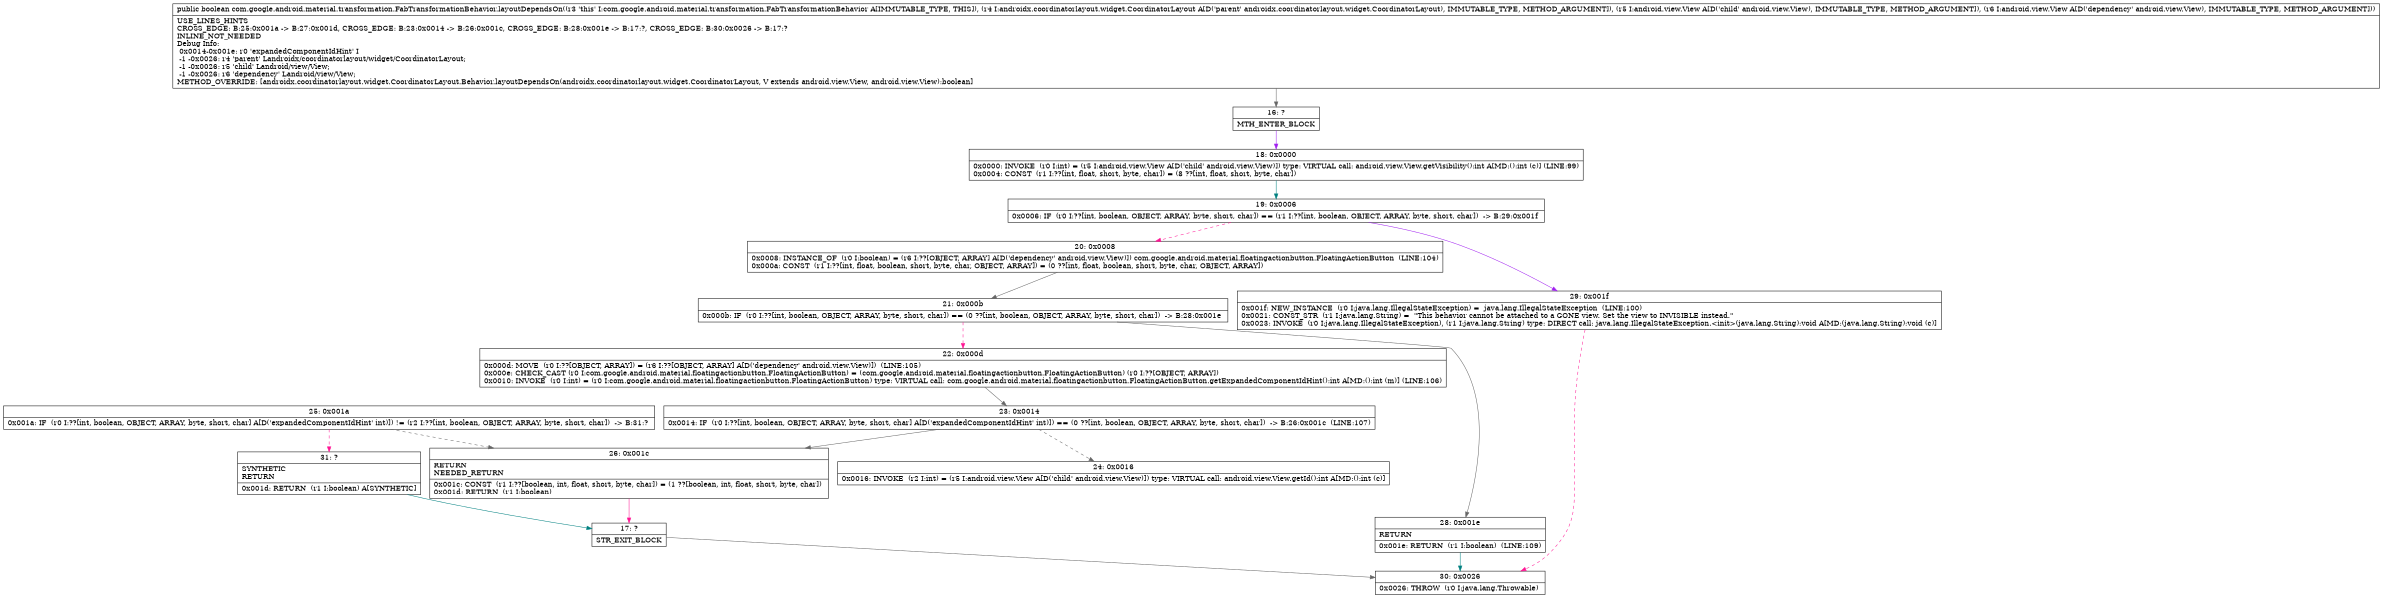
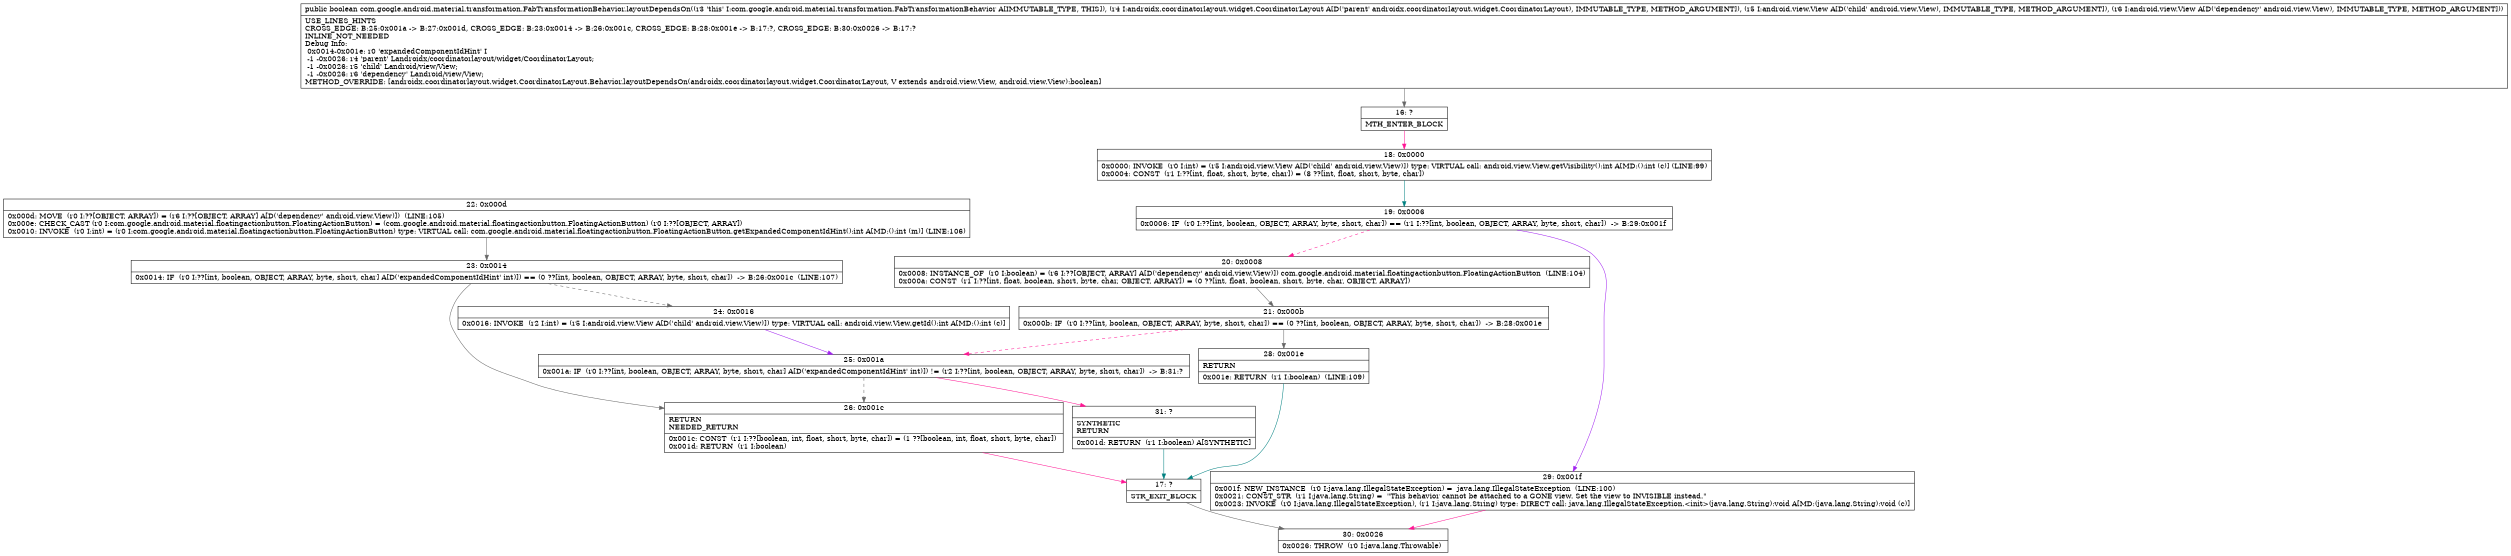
edge "16: ?" -> "18: 0x0000": color purple -> deeppink
edge "21: 0x000b" -> "22: 0x000d": now "21: 0x000b" -> "25: 0x001a"
edge "24: 0x0016" -> "25: 0x001a": added
edge "25: 0x001a" -> "31: ?": style dashed -> solid
edge "29: 0x001f" -> "30: 0x0026": style dashed -> solid
edge "28: 0x001e" -> "30: 0x0026": now "28: 0x001e" -> "17: ?"
